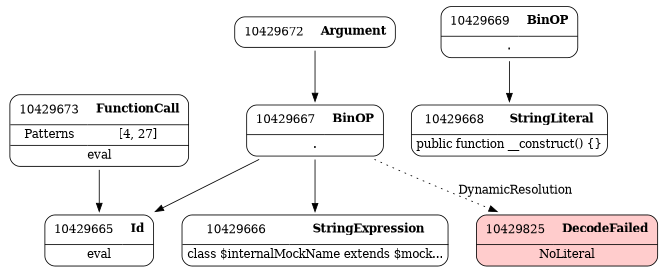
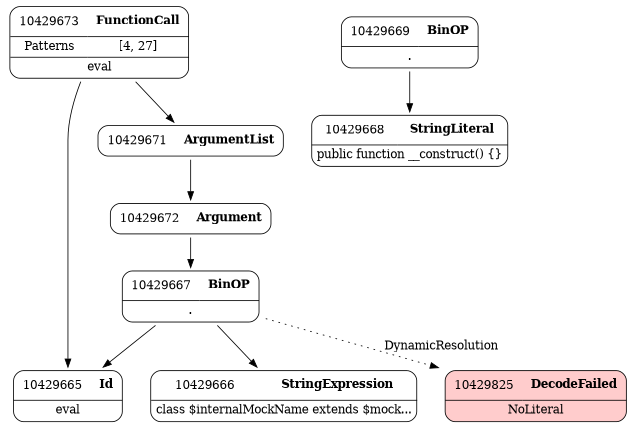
node "10429671": added
